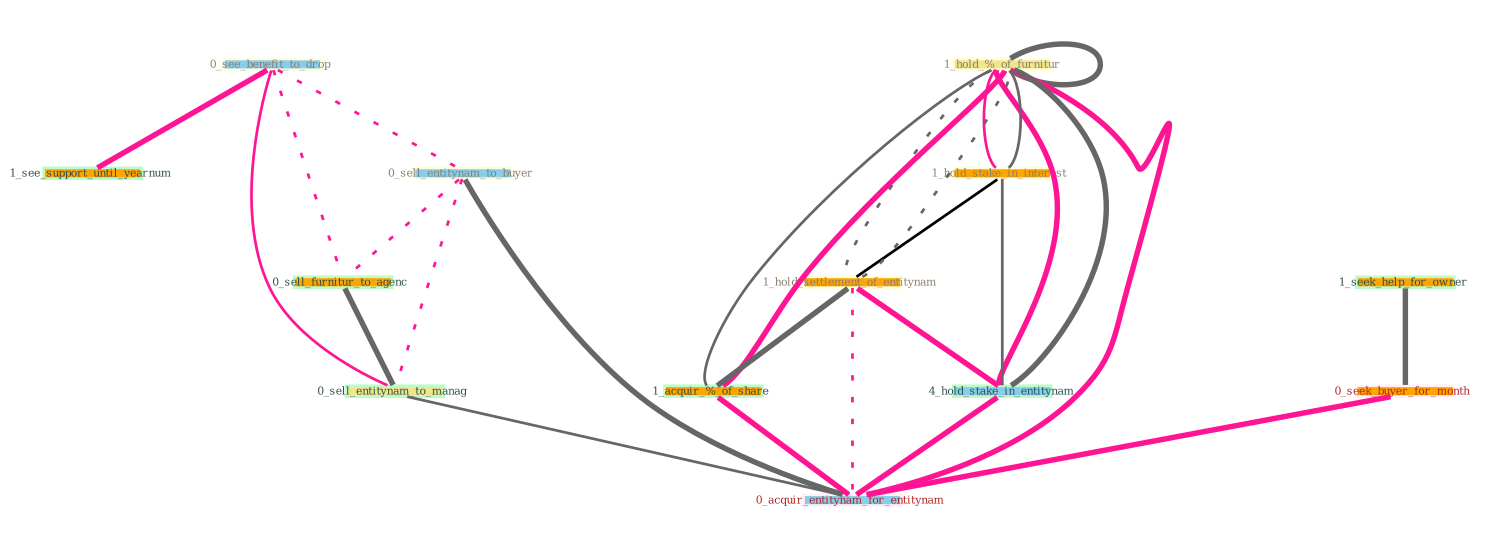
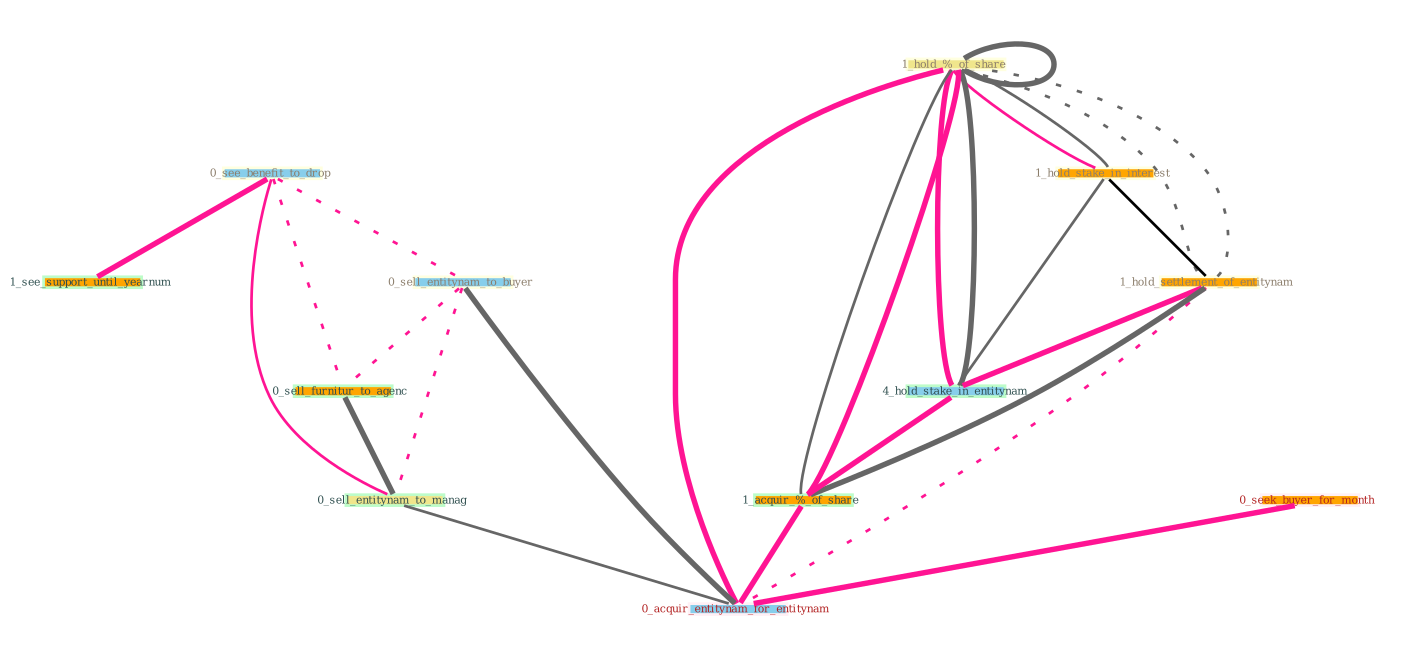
node "1_hold_%_of_furnitur": label "1_hold_%_of_furnitur" -> "1_hold_%_of_share"
node "1_seek_help_for_owner": removed
edge "4_hold_stake_in_entitynam" -- "0_acquir_entitynam_for_entitynam": now "4_hold_stake_in_entitynam" -- "1_acquir_%_of_share"
